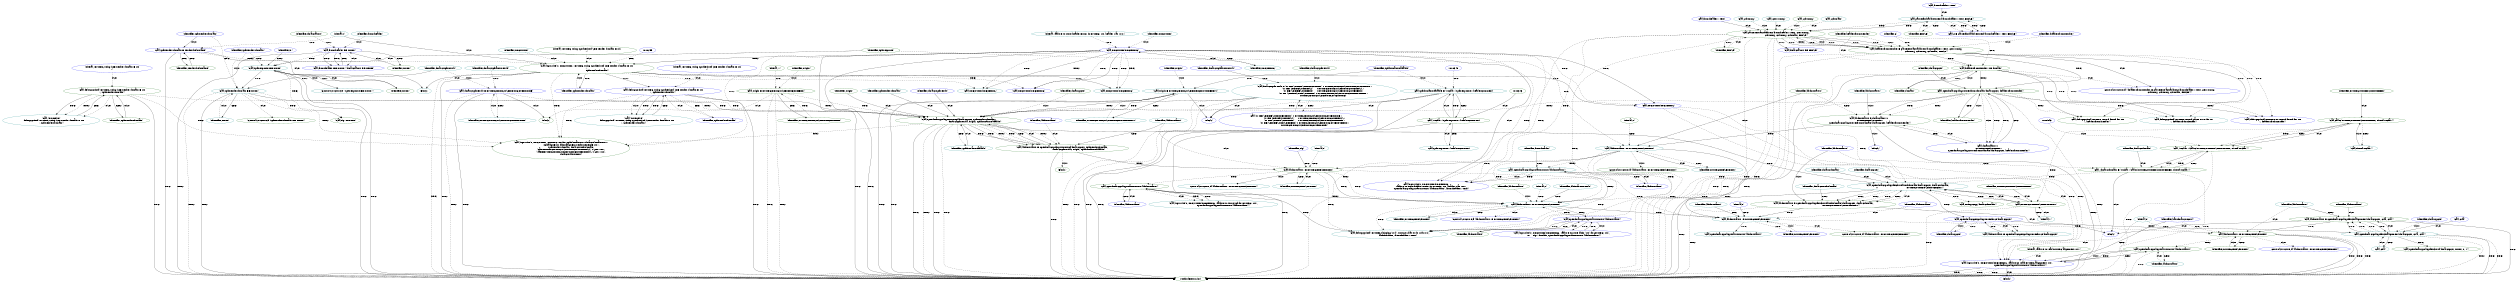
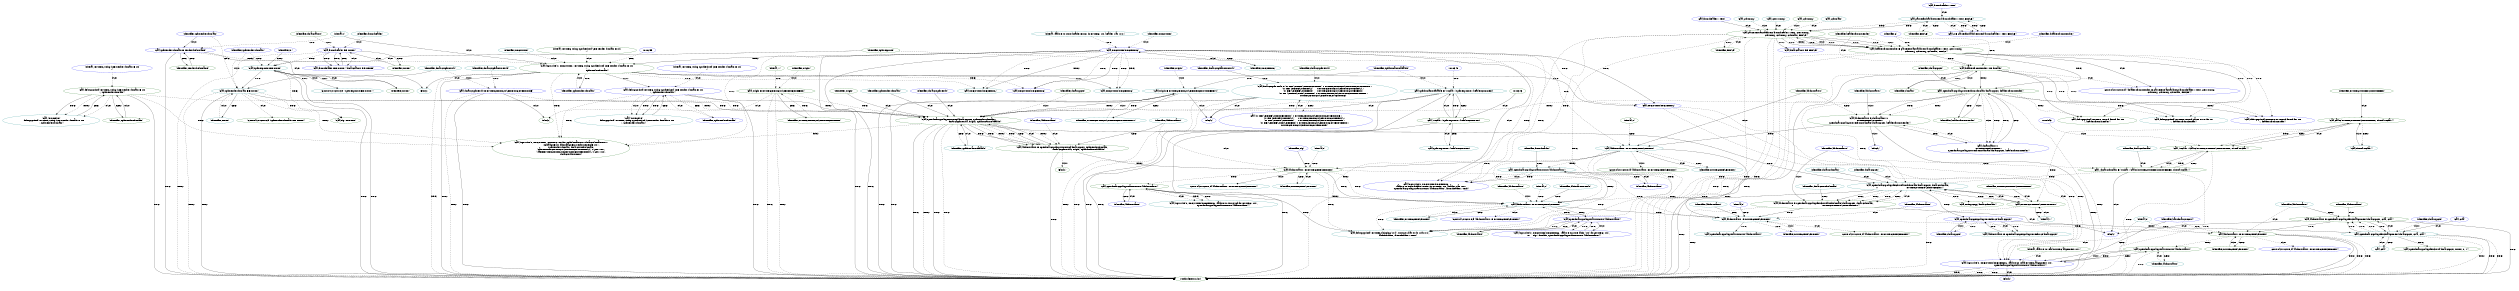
node "(Identifier,DMARC_POLICY_SPF_OUTCOME_NONE)": removed
edge "(Call,from_header == NULL)" -> "(MethodReturn,int)": style solid -> dashed
